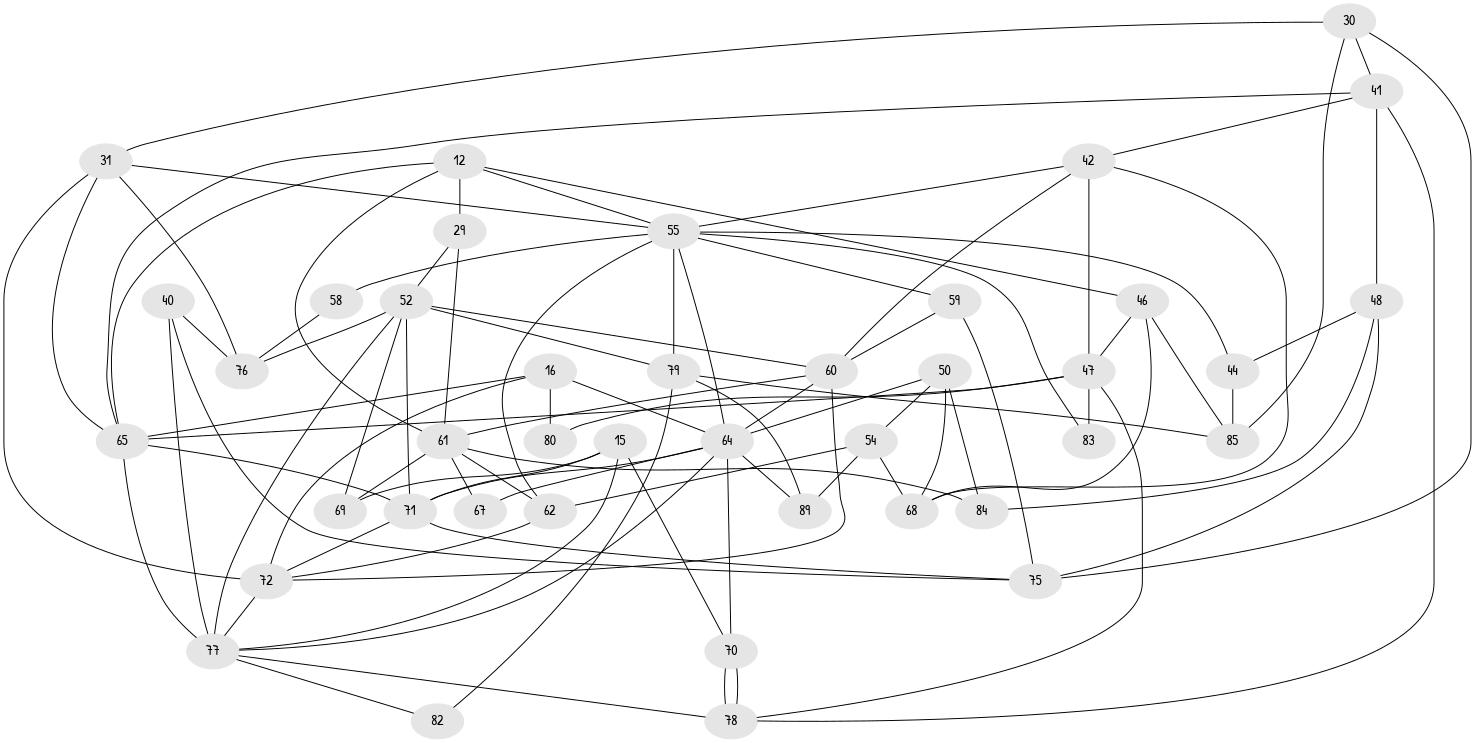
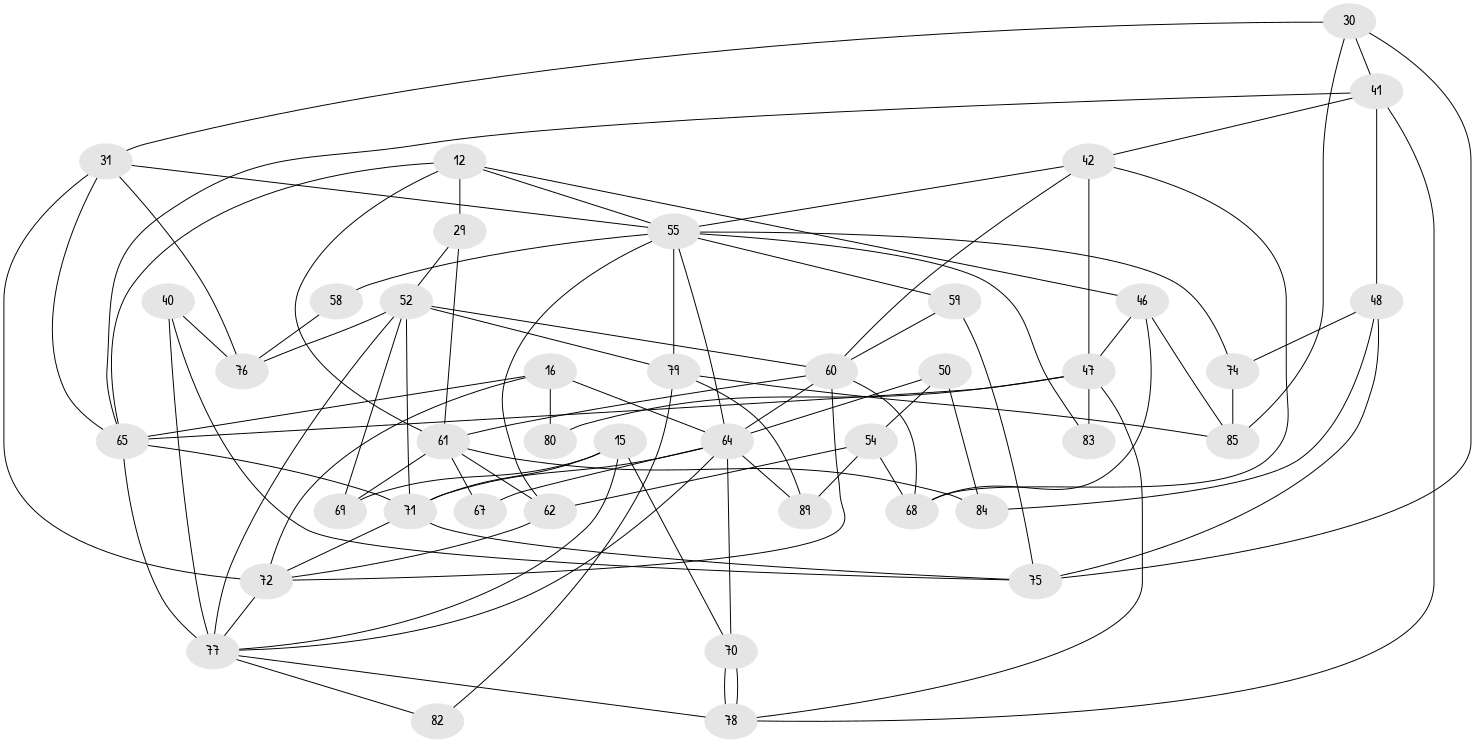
node "44": label "44" -> "74"
edge "50" -- "68": now "60" -- "68"
